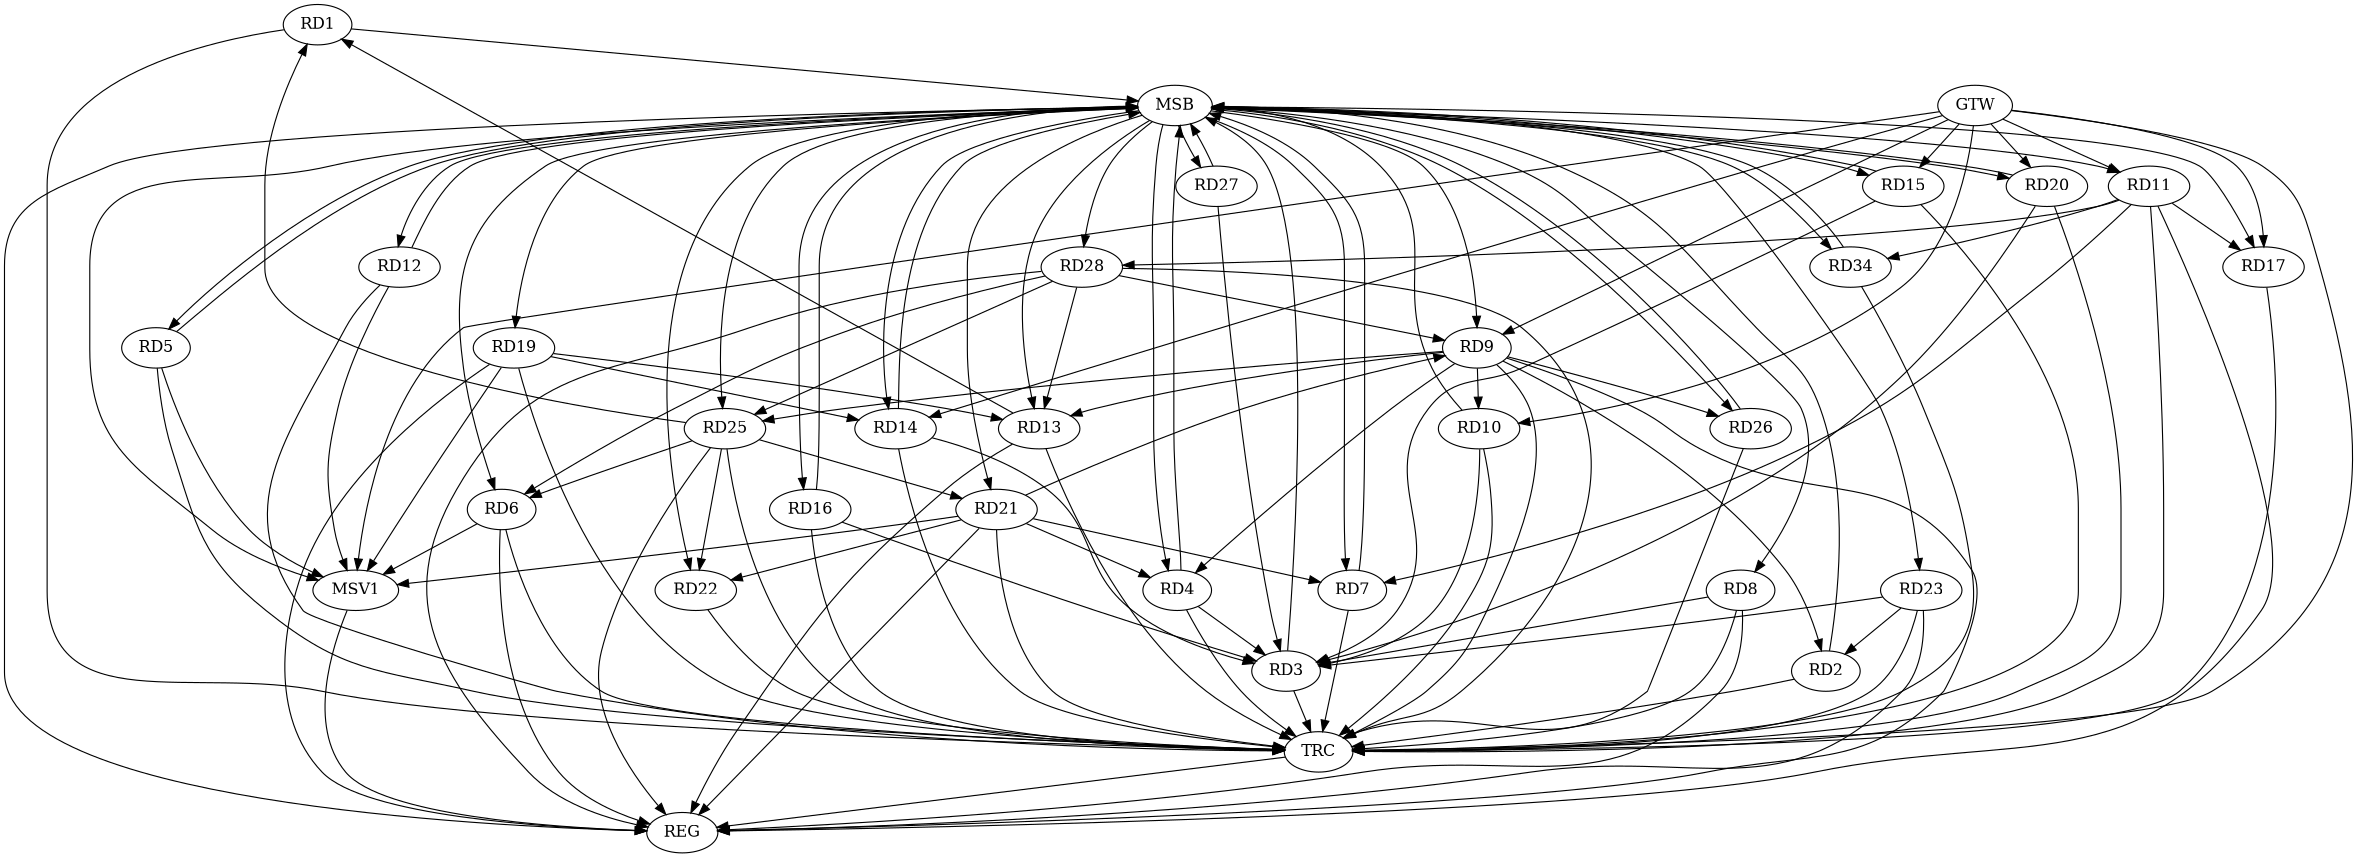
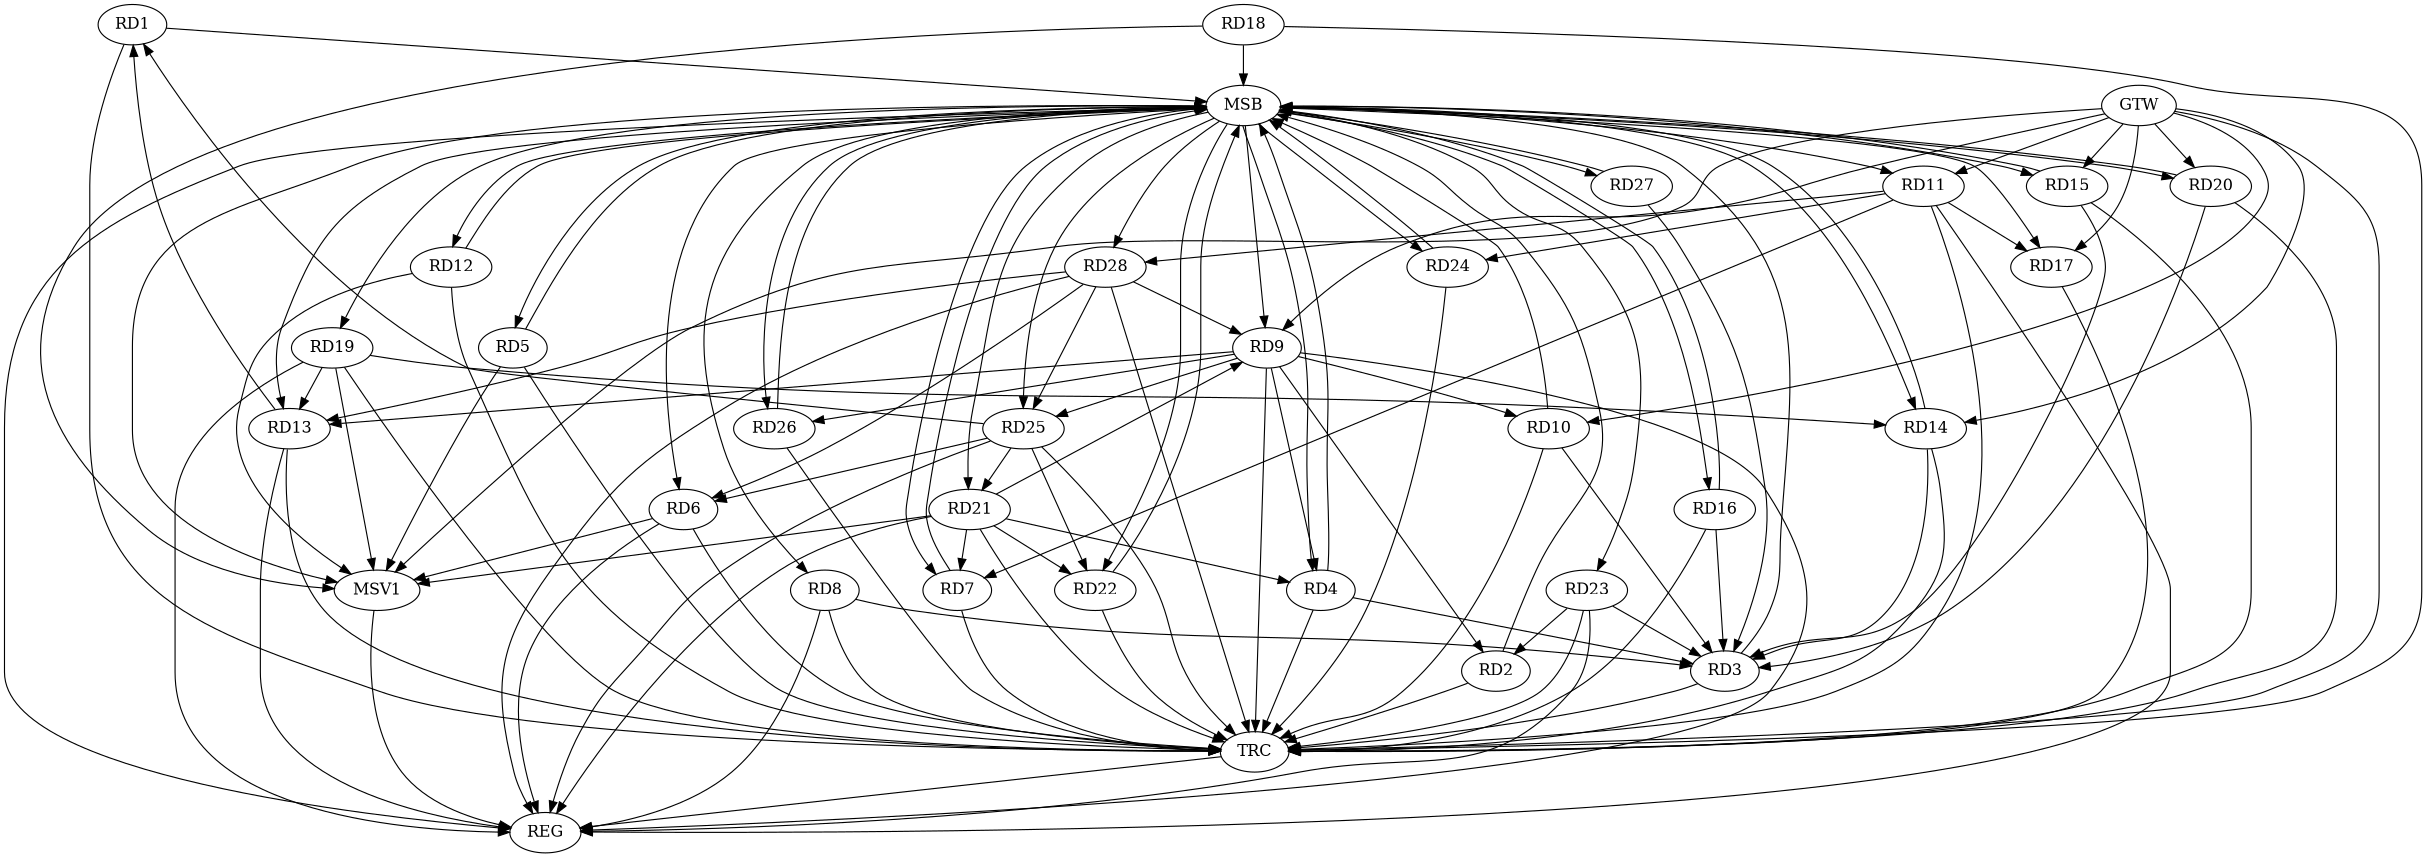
node "RD18": added
node "RD34": label "RD34" -> "RD24"
edge "RD22" -> "MSB": added
